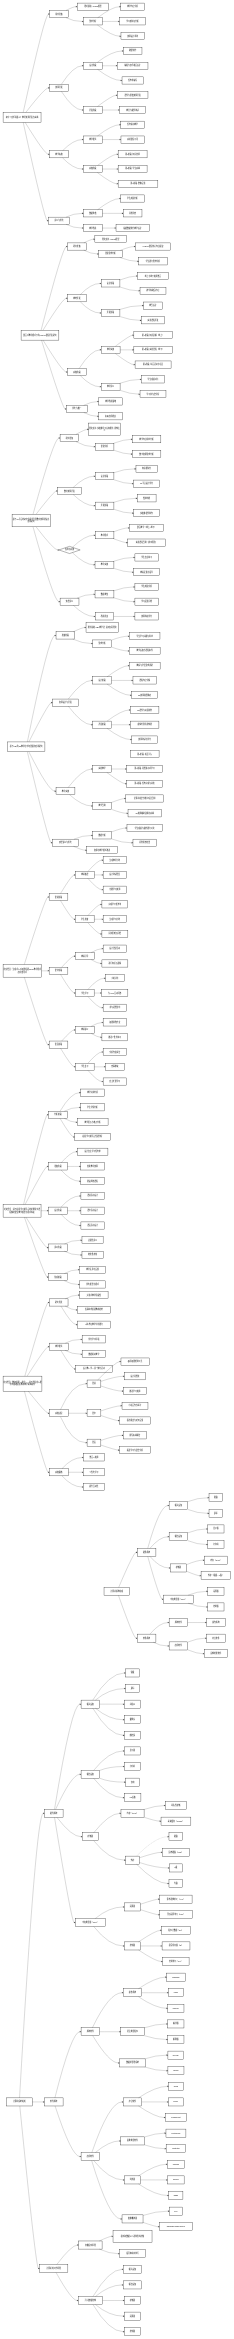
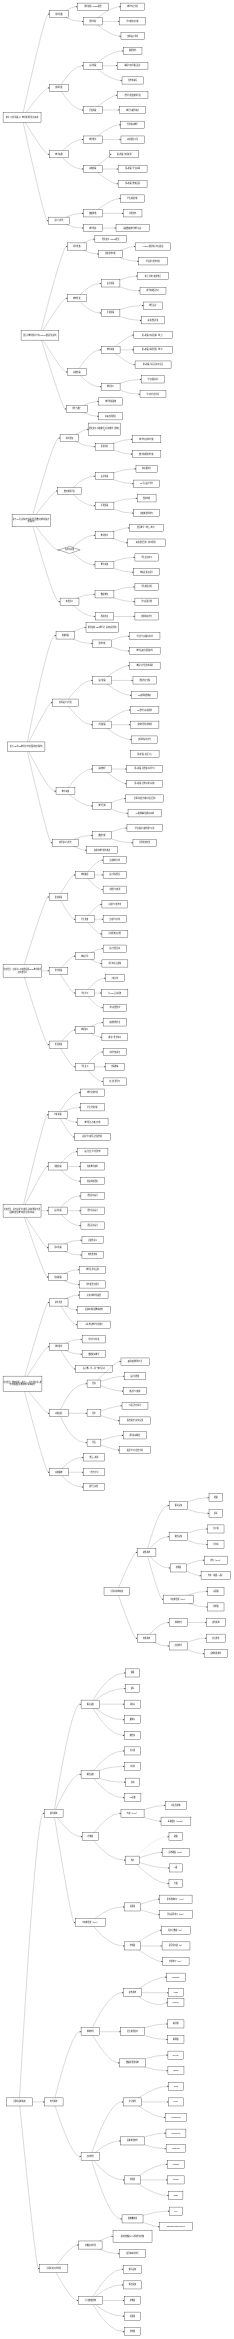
node "第1阶段: 知识传授": moved (133, 154) -> (124, 154)
node "第3阶段: 整体反馈": size 40x7 -> 29x7
node "macOS": moved (176, 2008) -> (176, 2002)
